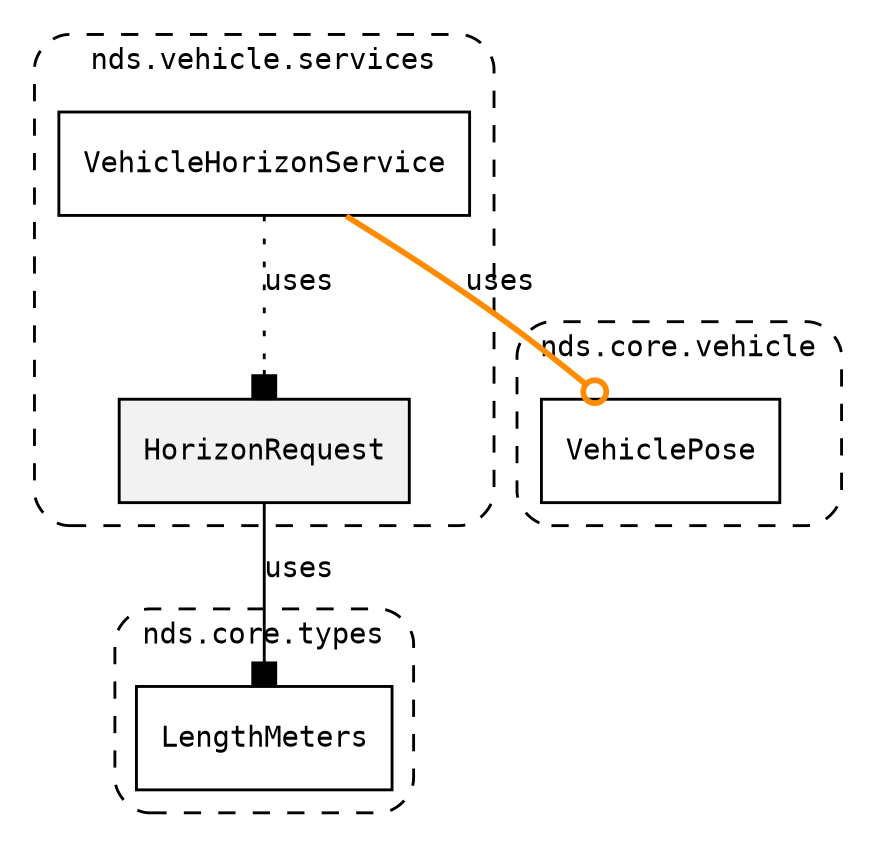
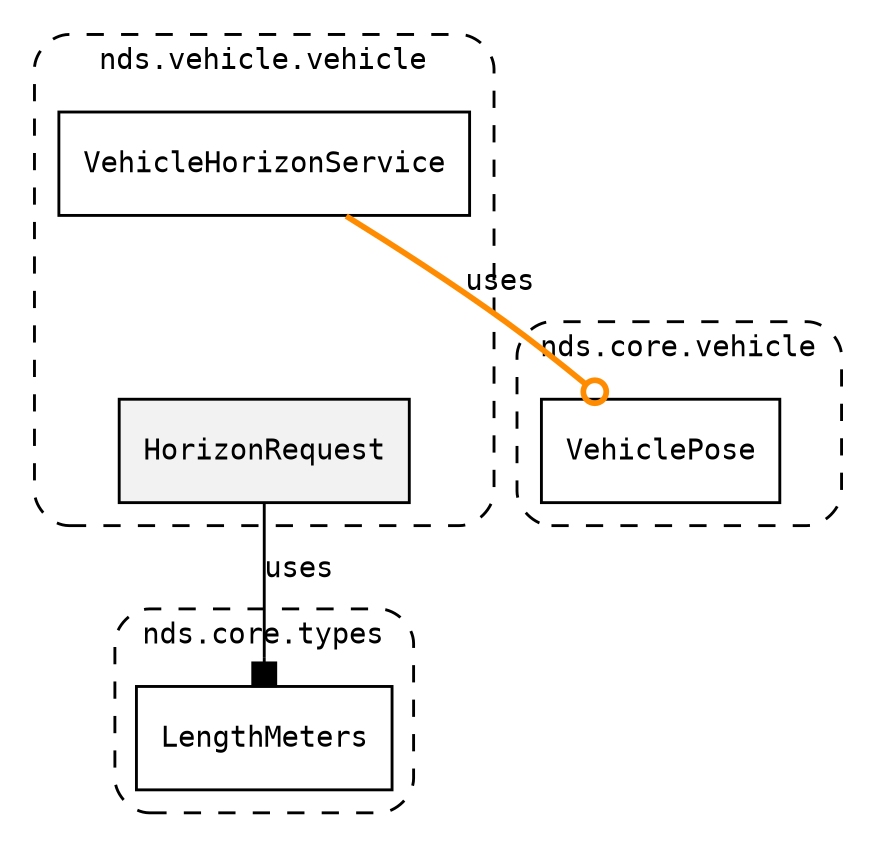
cluster "nds.vehicle.services": label "nds.vehicle.services" -> "nds.vehicle.vehicle"
edge "VehicleHorizonService" -> "HorizonRequest": removed, label "uses"
